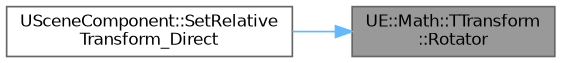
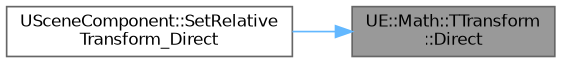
node "UE::Math::TTransform ::Rotator": label "UE::Math::TTransform ::Rotator" -> "UE::Math::TTransform ::Direct"
